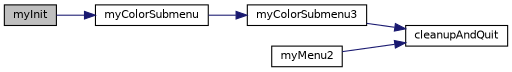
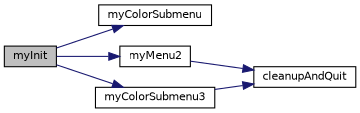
edge "myColorSubmenu" -> "myColorSubmenu3": now "myInit" -> "myColorSubmenu3"
edge "myInit" -> "myMenu2": added
